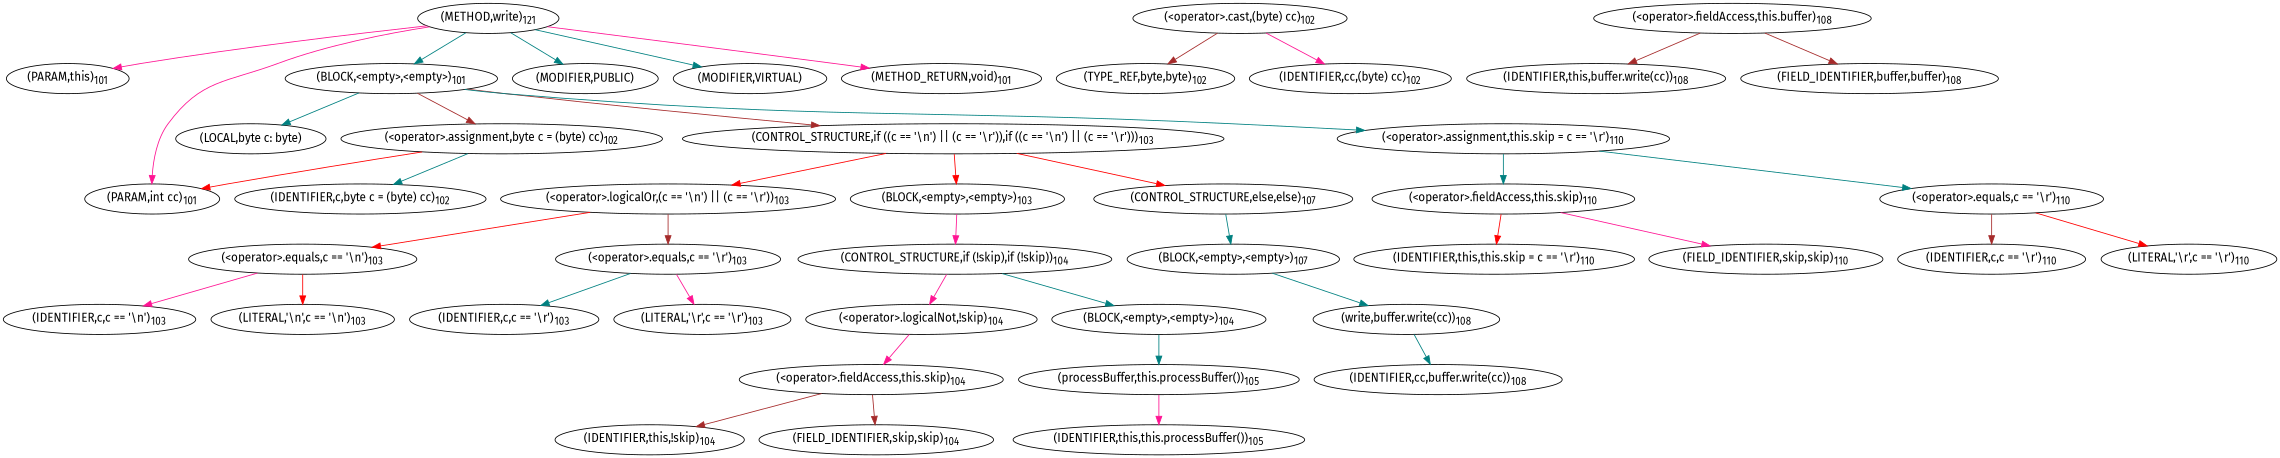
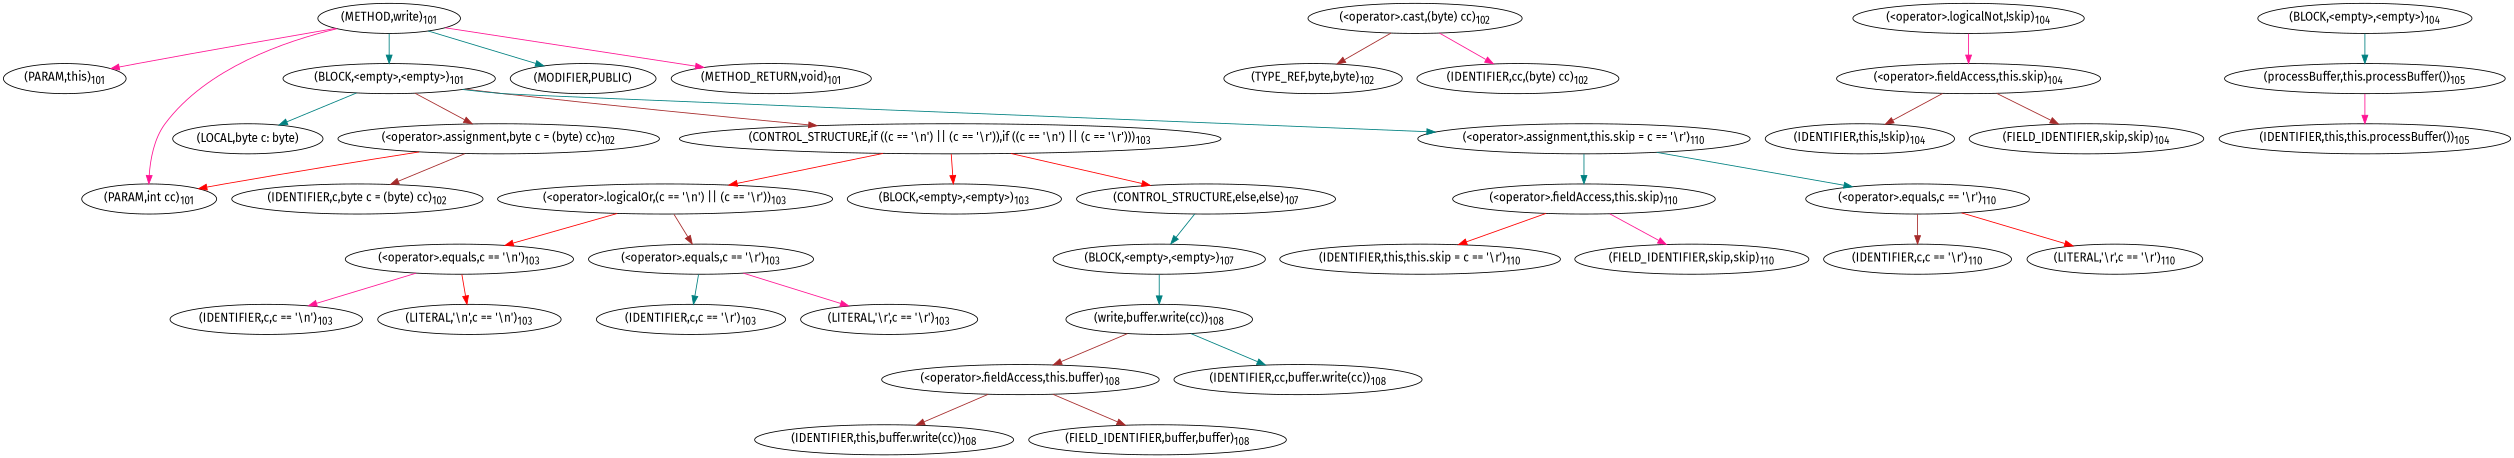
node "(METHOD,write)": text "121" -> "101"
node "(MODIFIER,VIRTUAL)": removed
edge "(<operator>.assignment,byte c = (byte) cc)" -> "(IDENTIFIER,c,byte c = (byte) cc)": color teal -> brown
node "(CONTROL_STRUCTURE,if (!skip),if (!skip))": removed
edge "(write,buffer.write(cc))" -> "(<operator>.fieldAccess,this.buffer)": added
